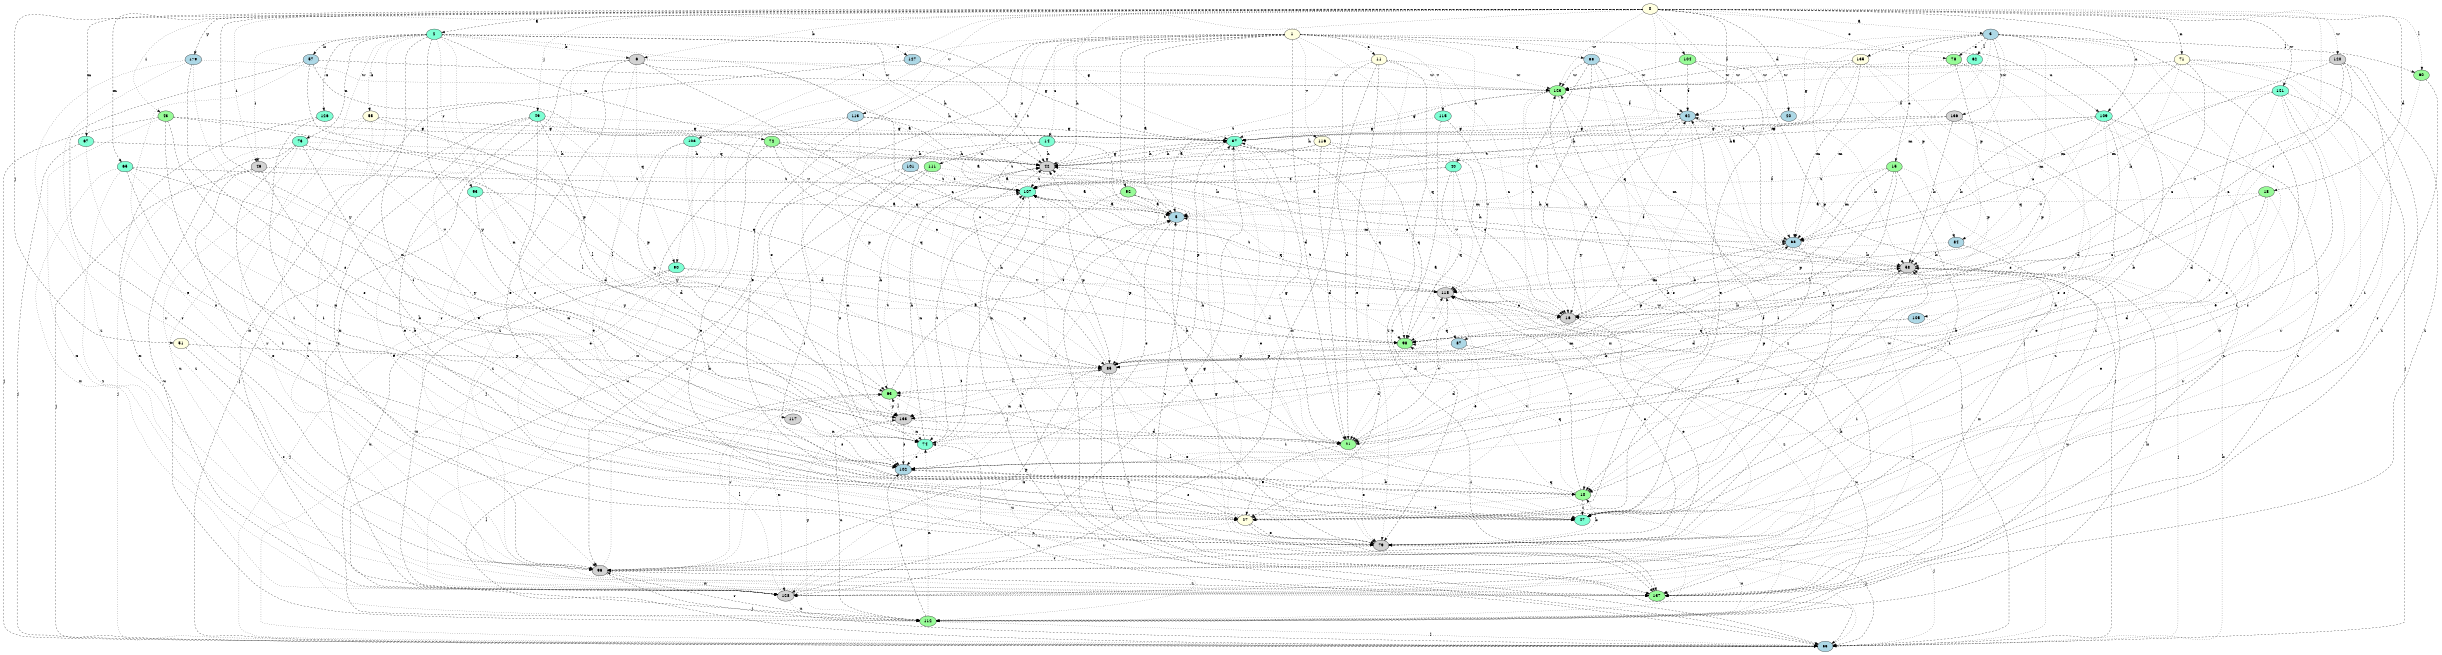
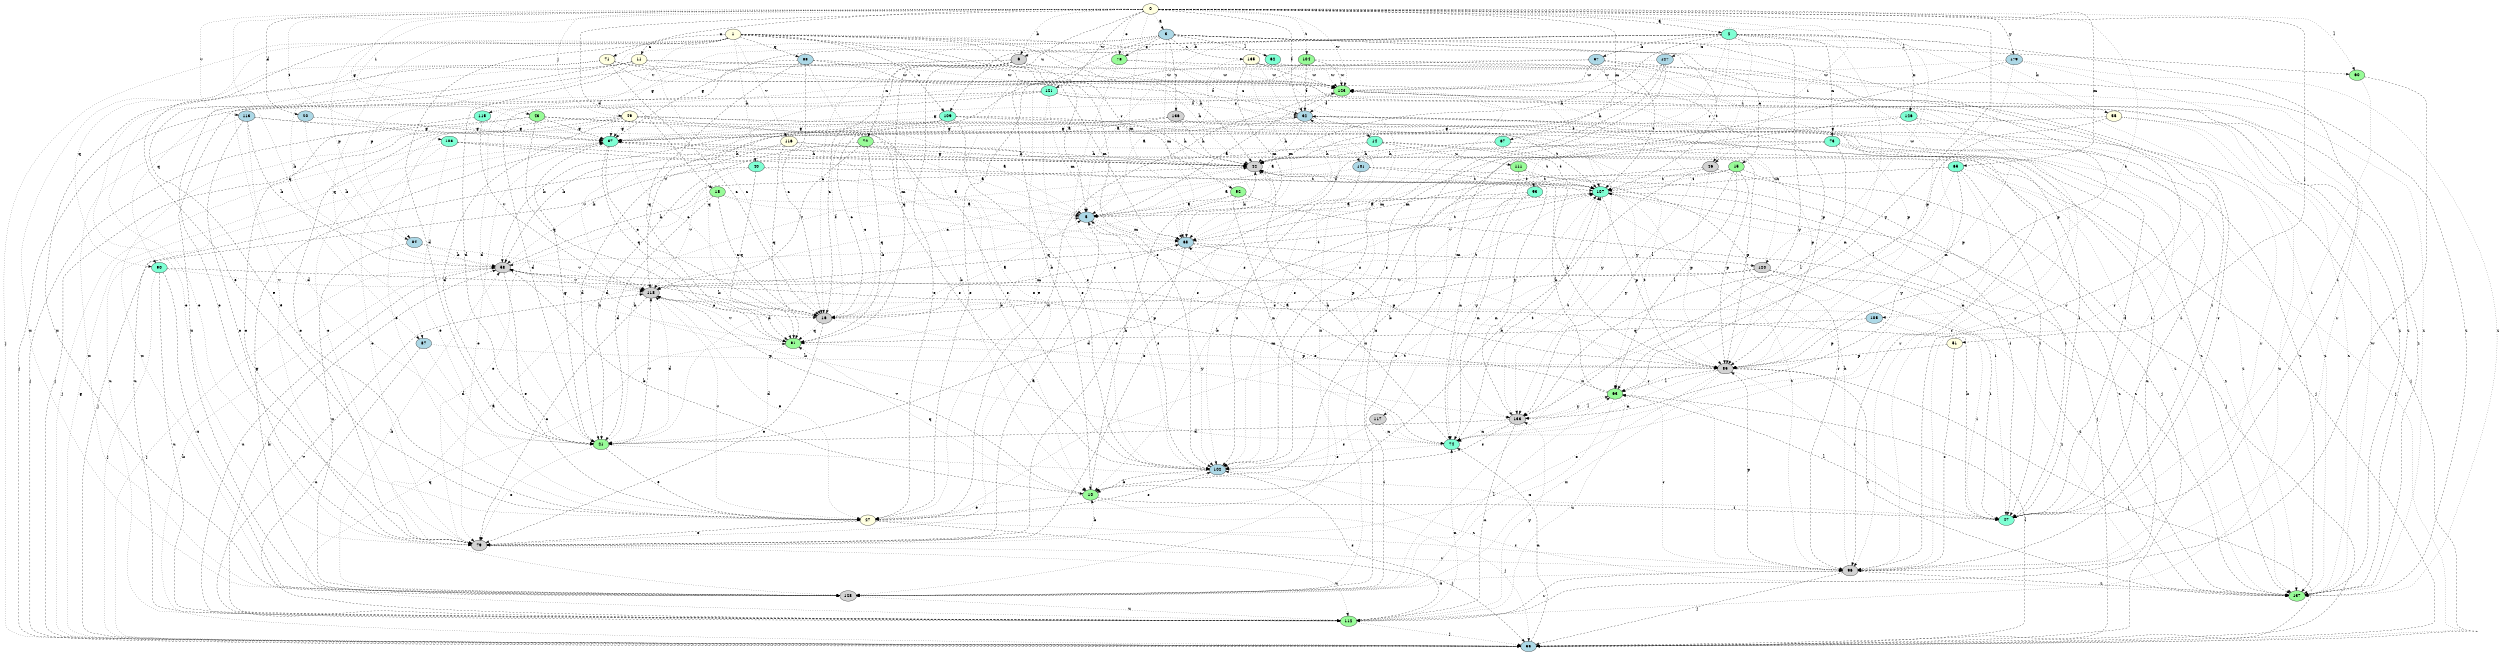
node "49": fillcolor aquamarine -> lightyellow
edge "120" -> "68": reversed
edge "127" -> "102": added, label "s"
edge "78" -> "102": added, label "s"
node "98": label "98" -> "91"
